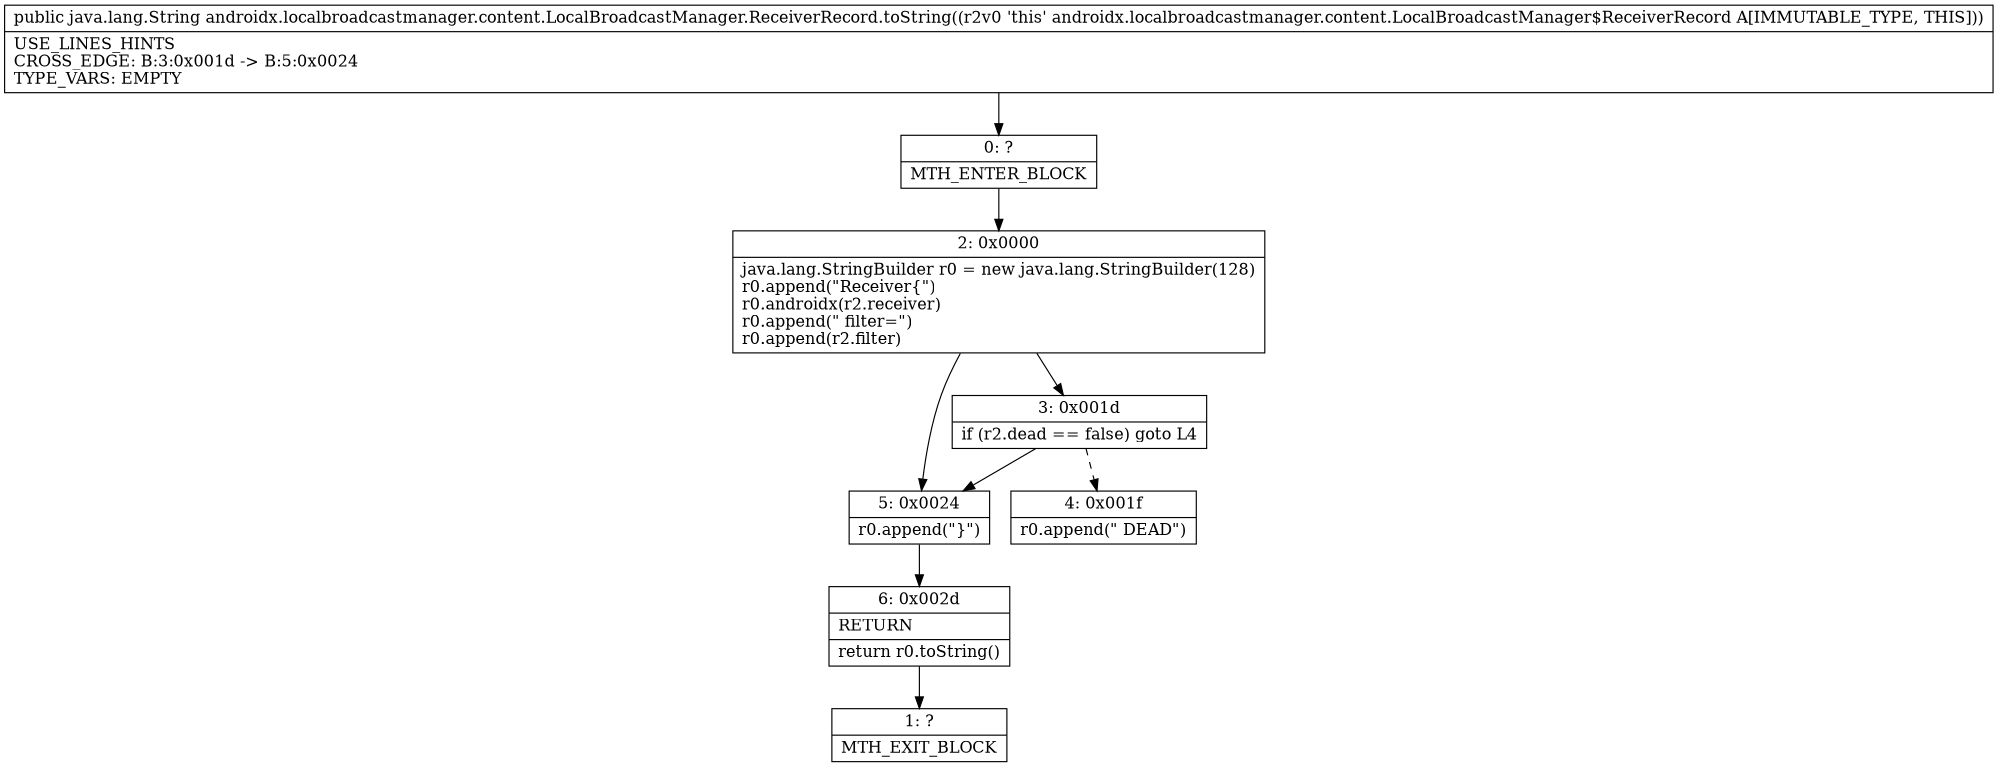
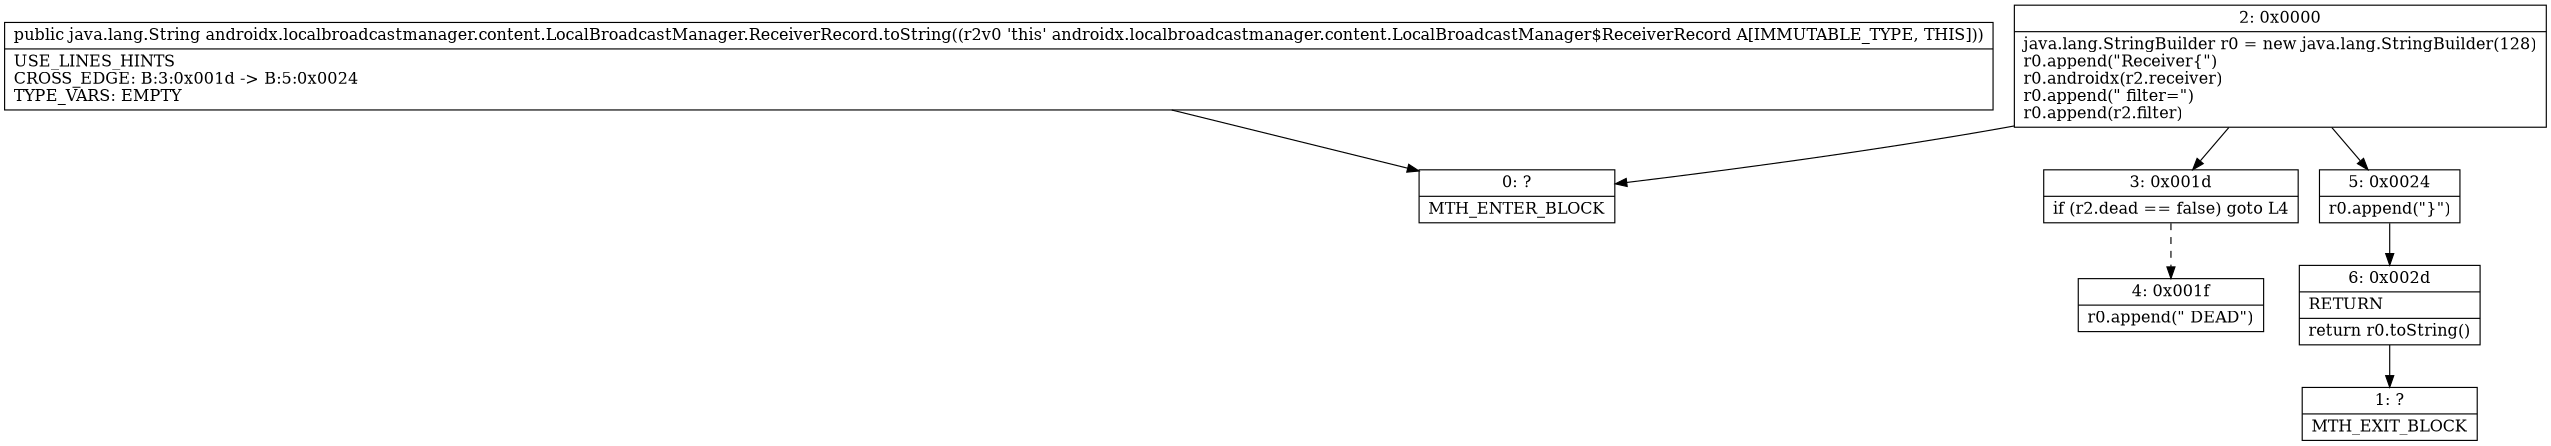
edge "0: ?" -> "2: 0x0000": reversed
edge "3: 0x001d" -> "5: 0x0024": removed
